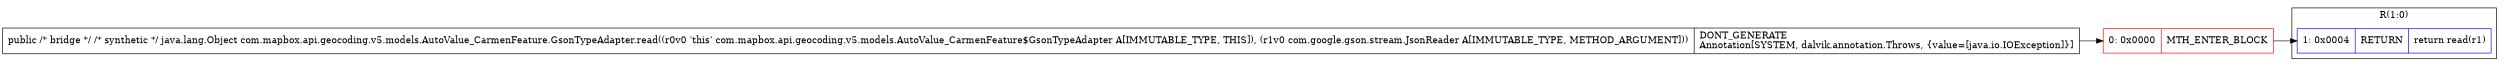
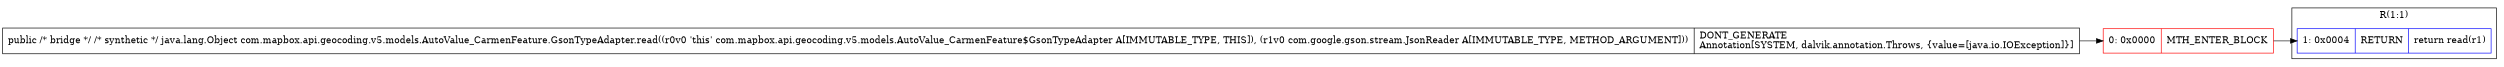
cluster "R(1:0)": label "R(1:0)" -> "R(1:1)"
